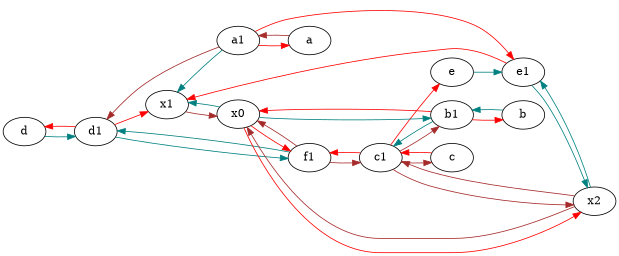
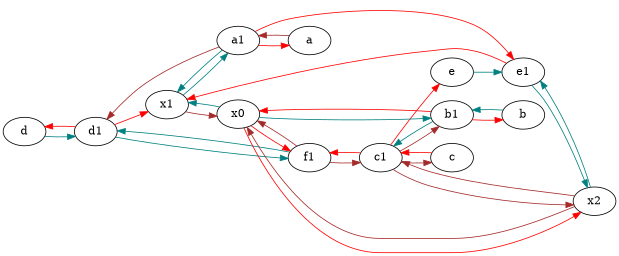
edge "x1" -> "a1": added
